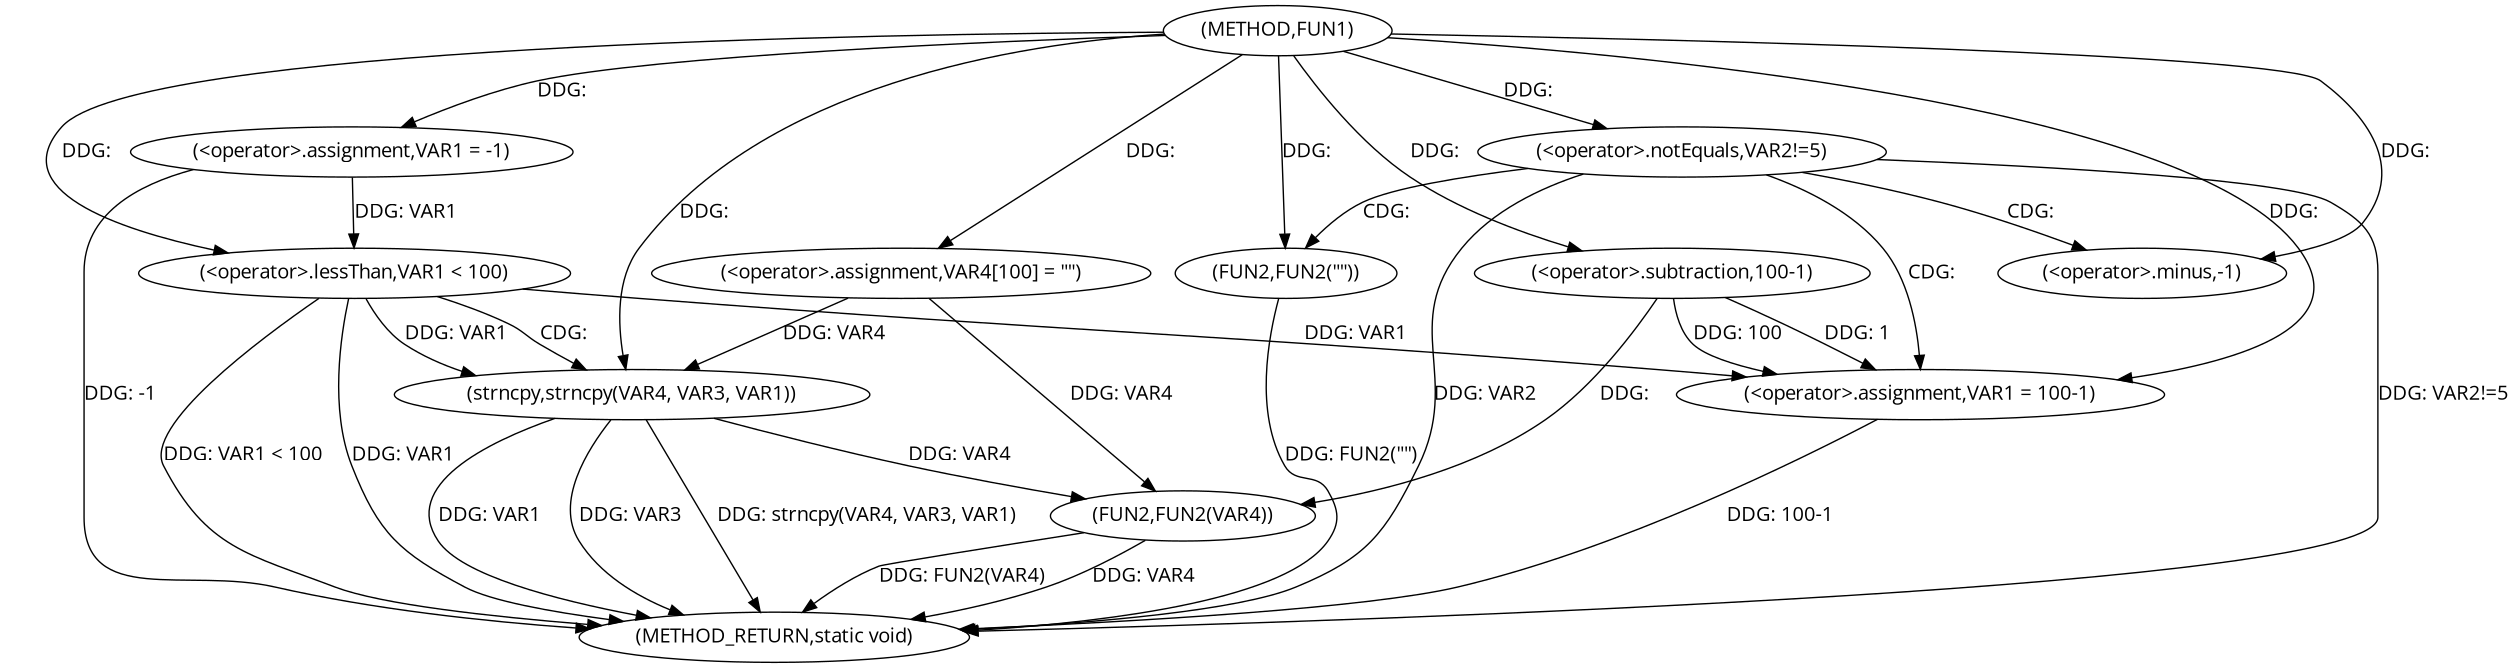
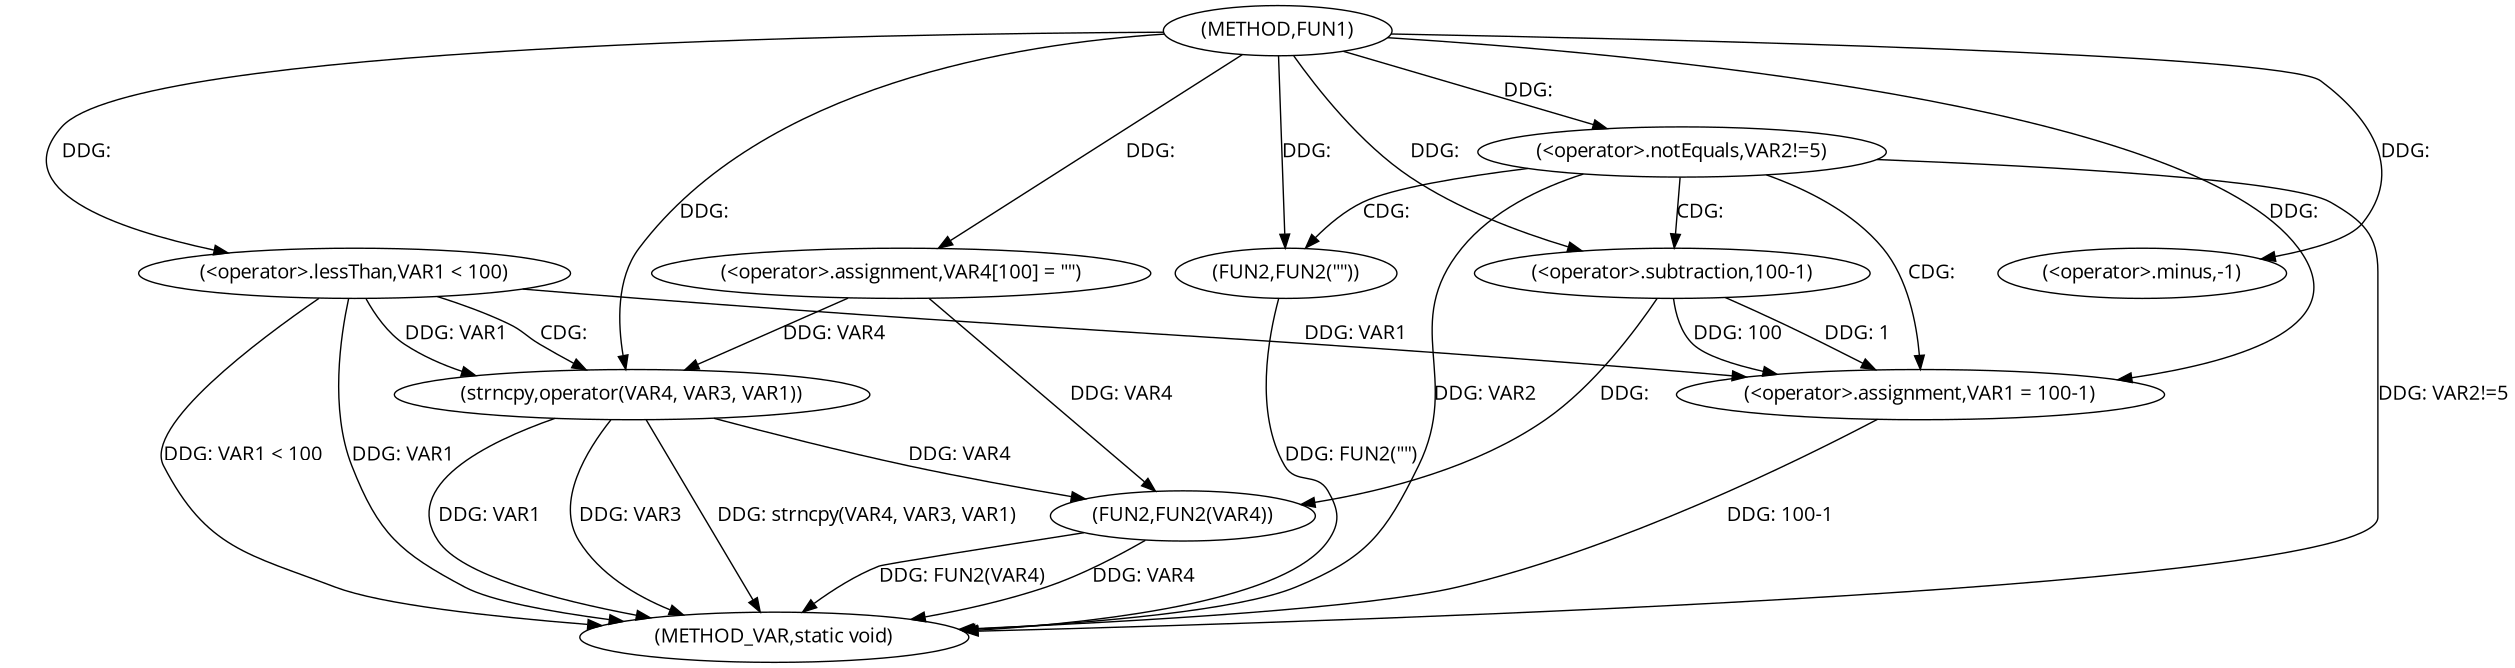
node "(<operator>.assignment,VAR1 = -1)": removed
edge "(<operator>.notEquals,VAR2!=5)" -> "(<operator>.minus,-1)": now "(<operator>.notEquals,VAR2!=5)" -> "(<operator>.subtraction,100-1)"
node "(strncpy,strncpy(VAR4, VAR3, VAR1))": label "(strncpy,strncpy(VAR4, VAR3, VAR1))" -> "(strncpy,operator(VAR4, VAR3, VAR1))"
node "(METHOD_RETURN,static void)": label "(METHOD_RETURN,static void)" -> "(METHOD_VAR,static void)"
